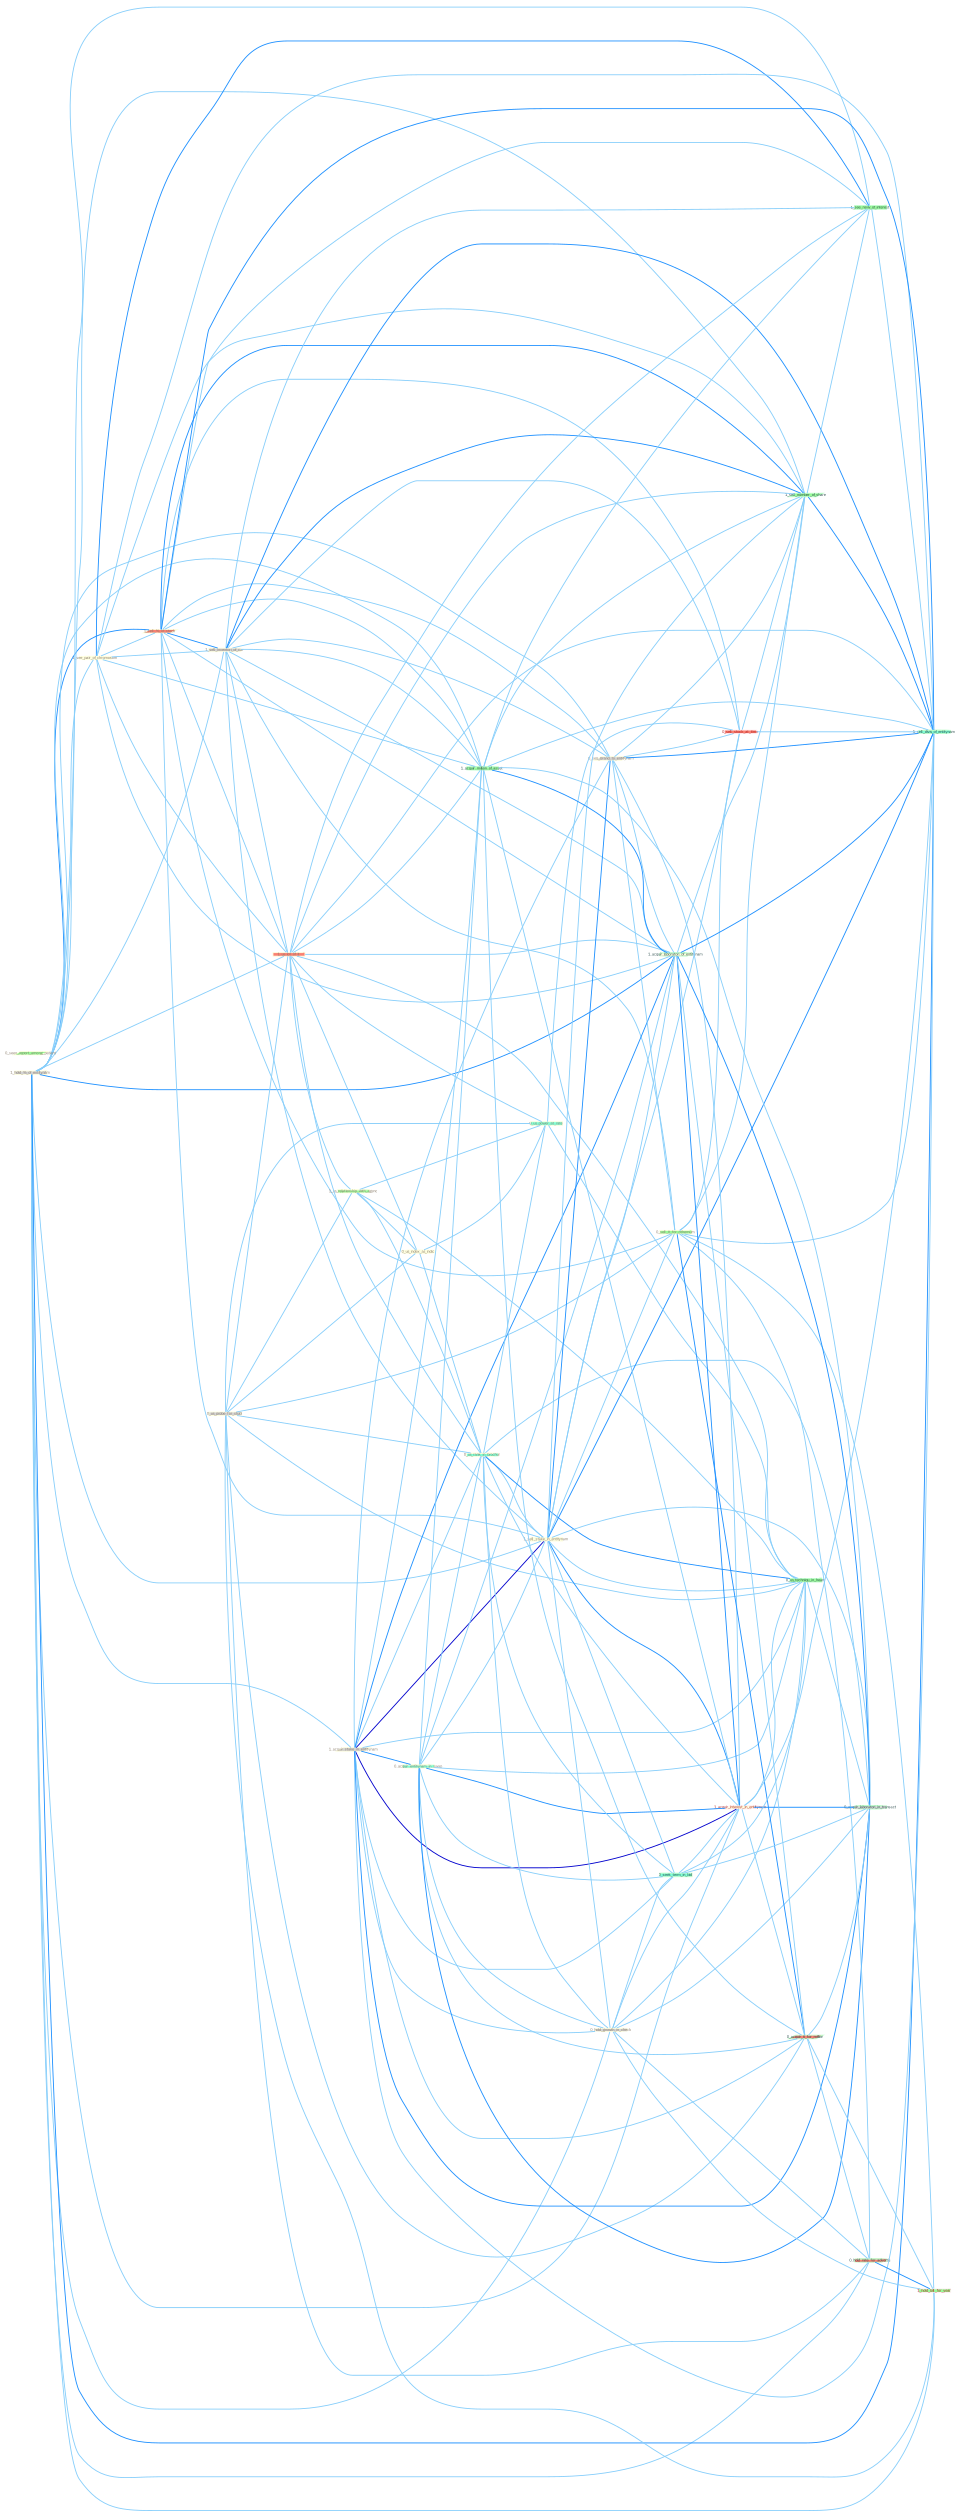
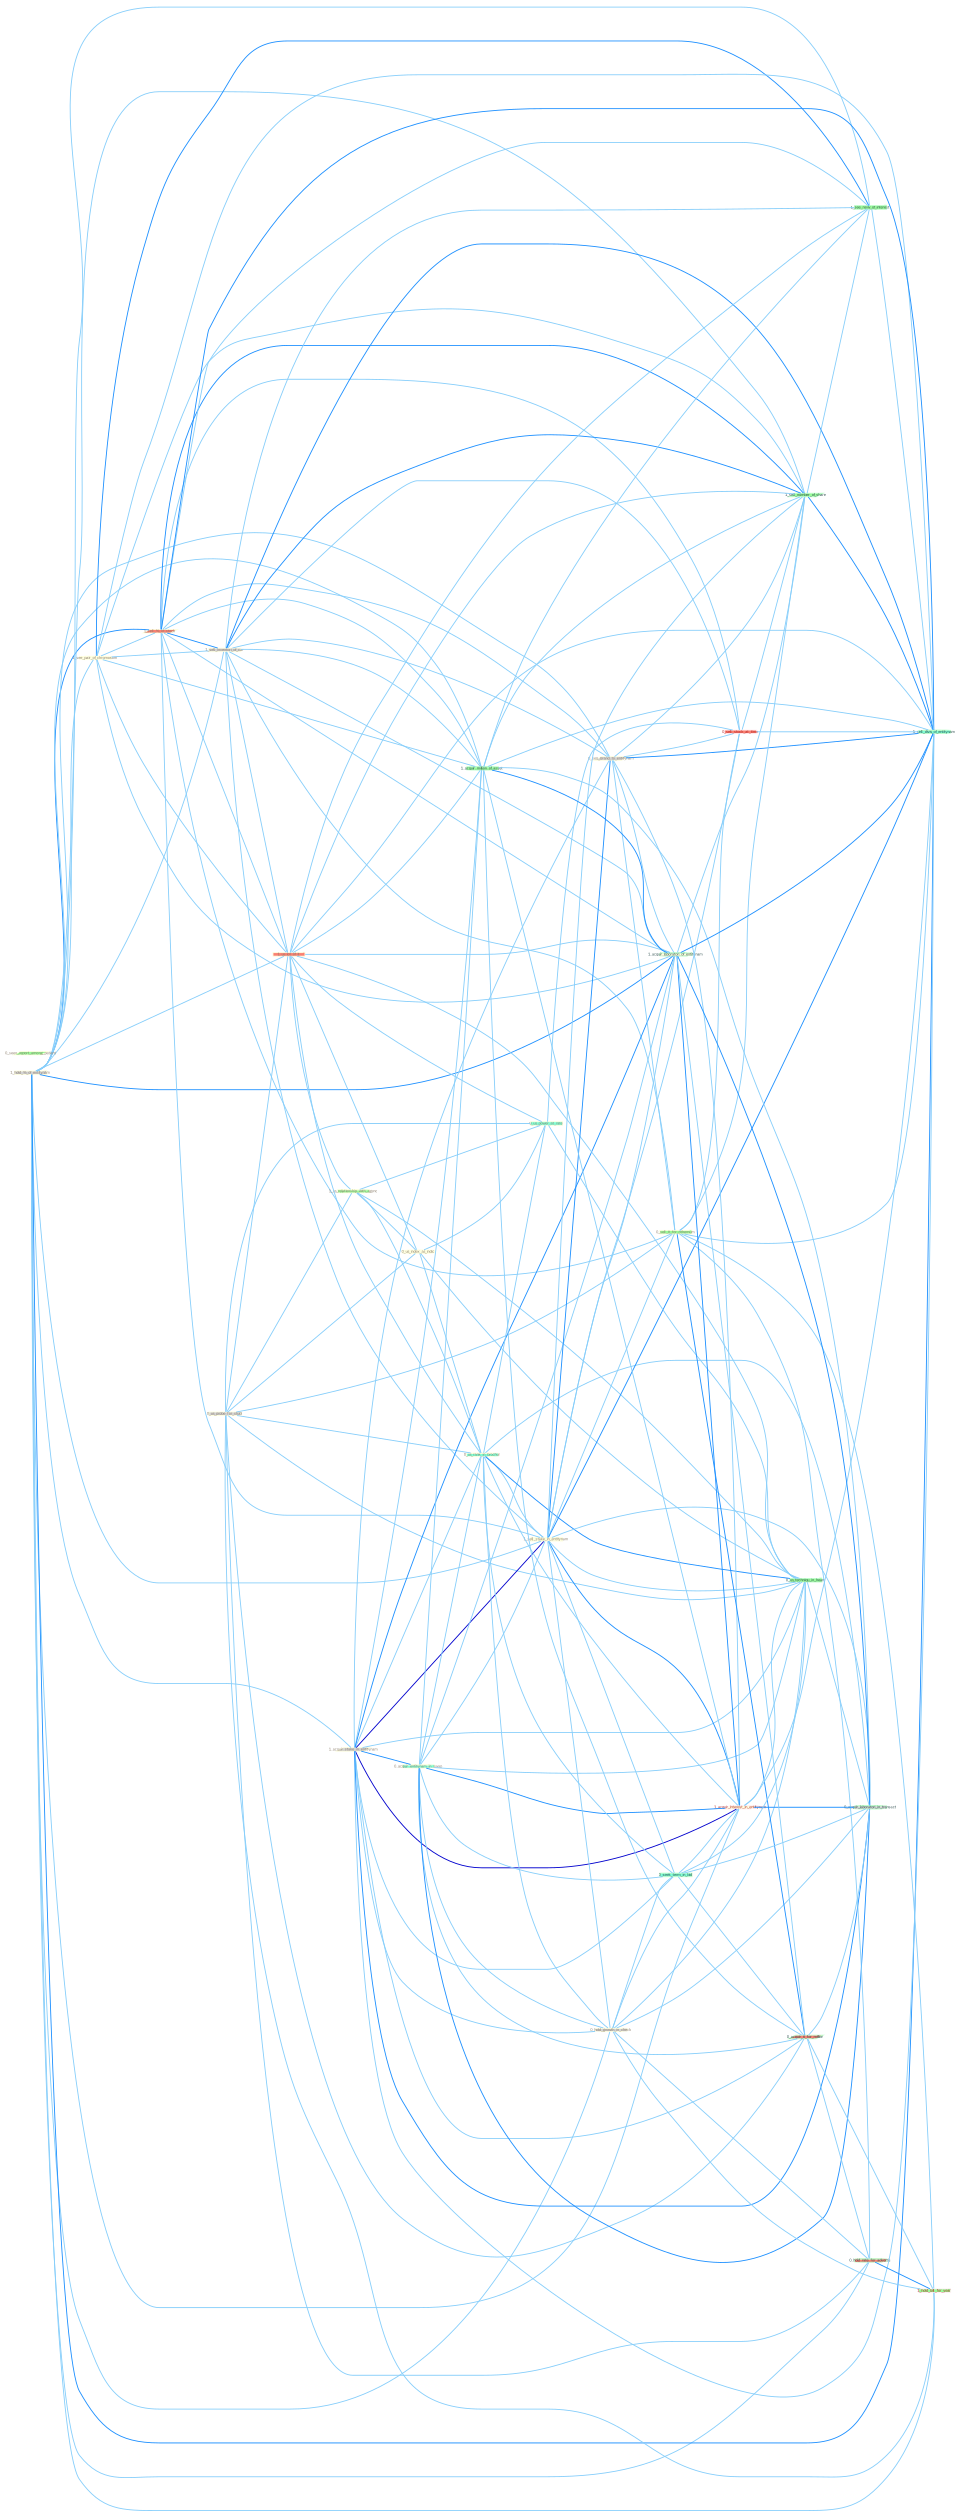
edge "0_us_index_as_indic" -- "0_us_techniqu_in_heart": added
edge "1_acquir_interest_in_entitynam" -- "0_acquir_it_for_million": now "0_seek_term_in_bid" -- "0_acquir_it_for_million"
